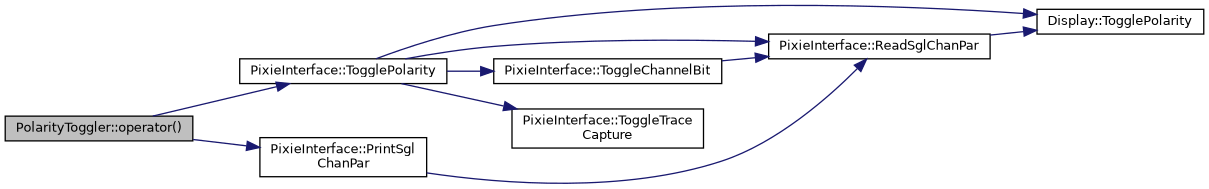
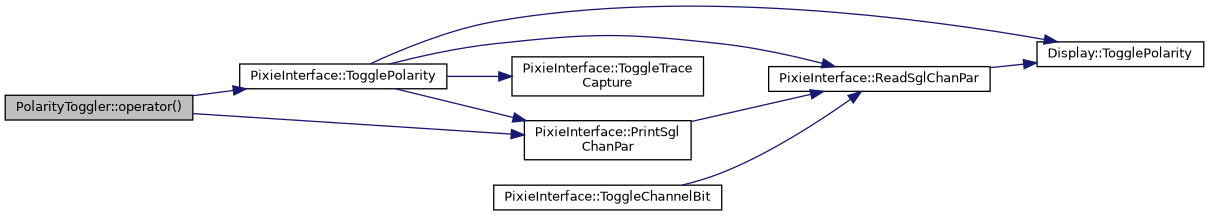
edge "PixieInterface::TogglePolarity" -> "PixieInterface::ToggleChannelBit": now "PixieInterface::TogglePolarity" -> "PixieInterface::PrintSgl ChanPar"
